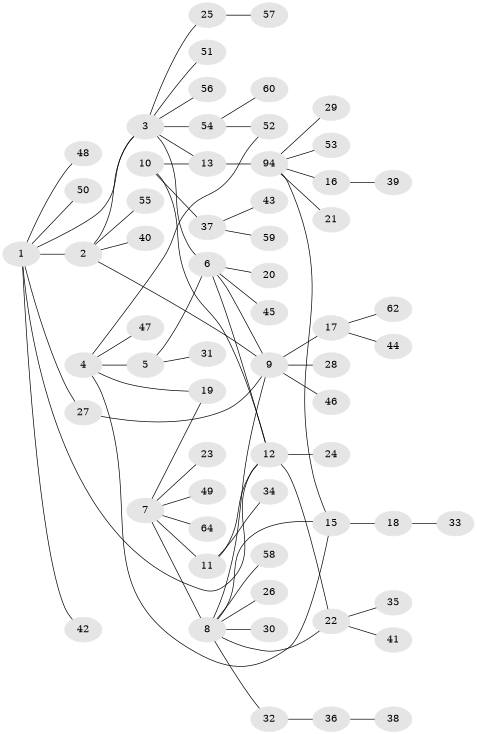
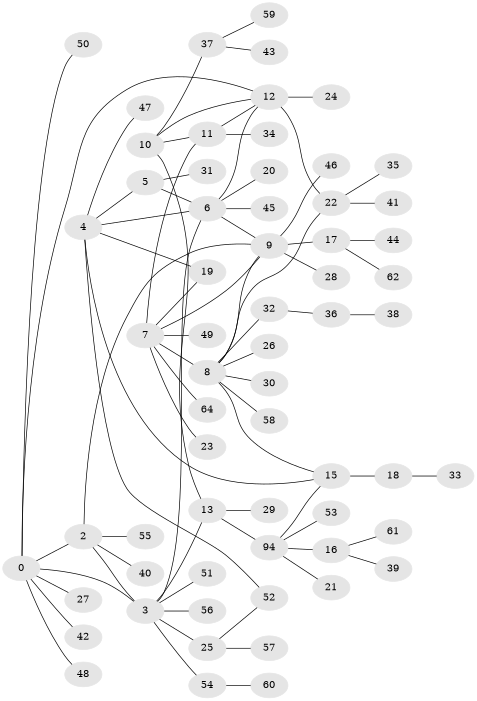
edge "54" -- "52": now "25" -- "52"
edge "29" -- "94": now "29" -- "13"
edge "11" -- "10": added
edge "6" -- "4": added
node "1": label "1" -> "0"
edge "9" -- "27": now "9" -- "7"
node "61": added
